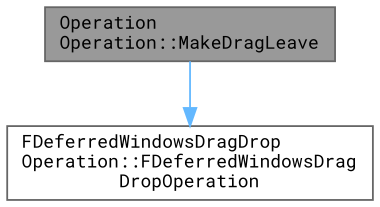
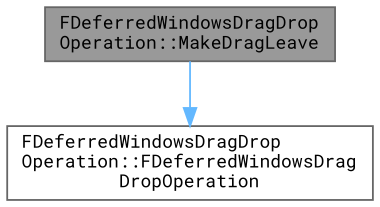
node "Operation Operation::MakeDragLeave": label "Operation Operation::MakeDragLeave" -> "FDeferredWindowsDragDrop Operation::MakeDragLeave"
